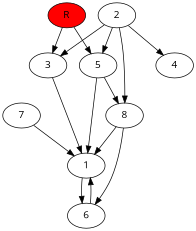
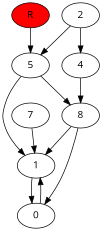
edge "2" -> "8": now "4" -> "8"
node "3": removed
node "6": label "6" -> "0"
